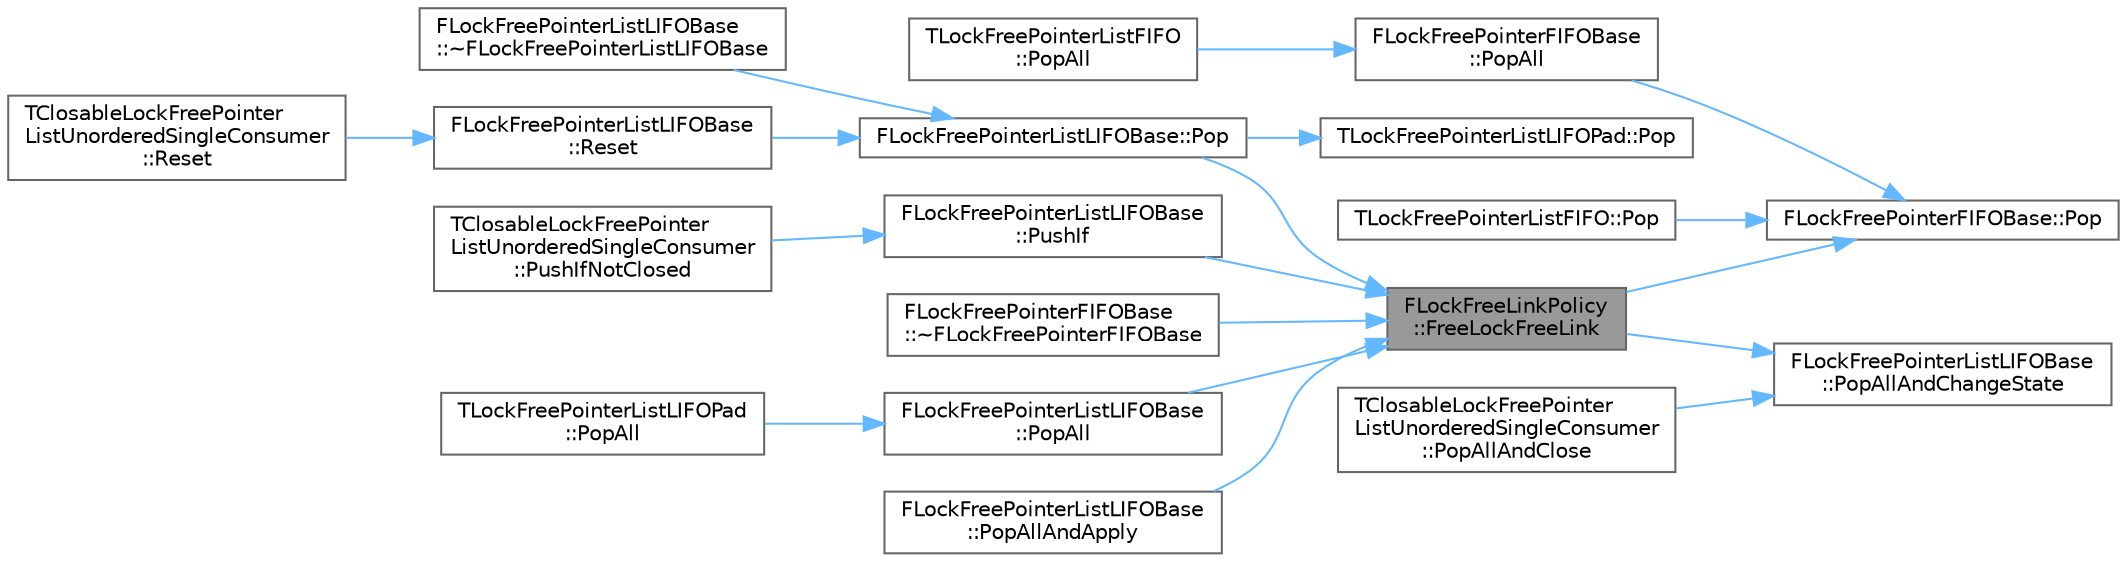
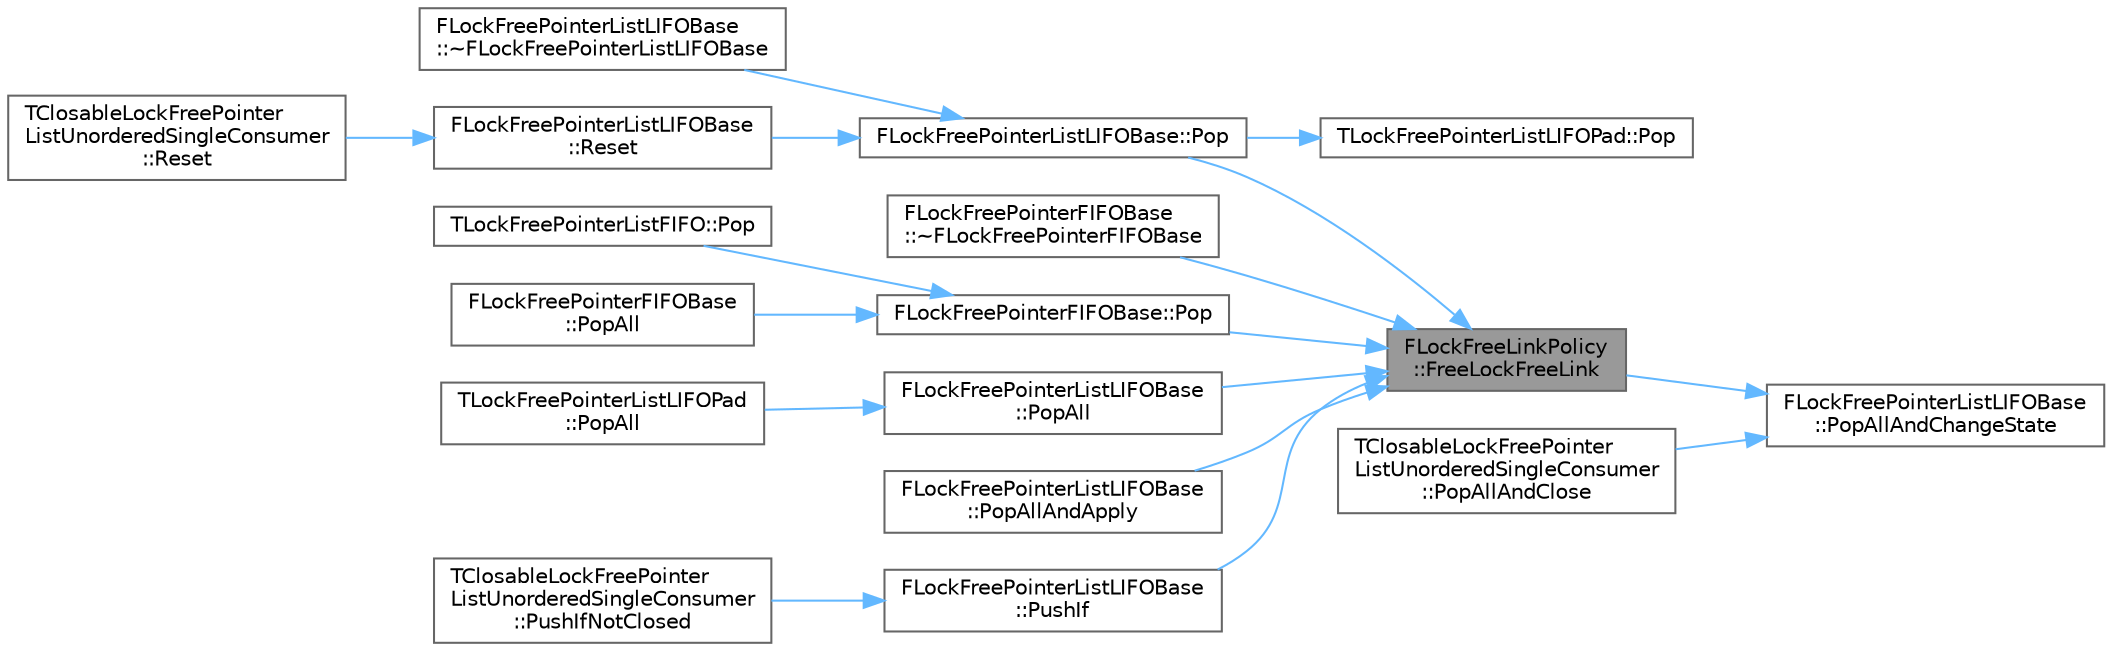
node "TLockFreePointerListFIFO ::PopAll": removed
edge "FLockFreeLinkPolicy ::FreeLockFreeLink" -> "FLockFreePointerFIFOBase::Pop": reversed
